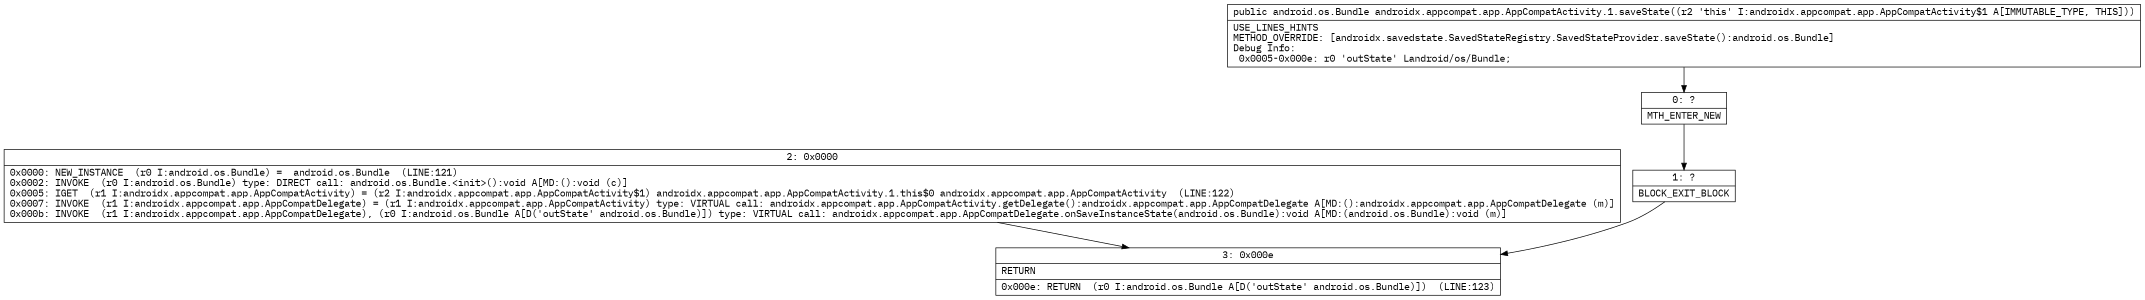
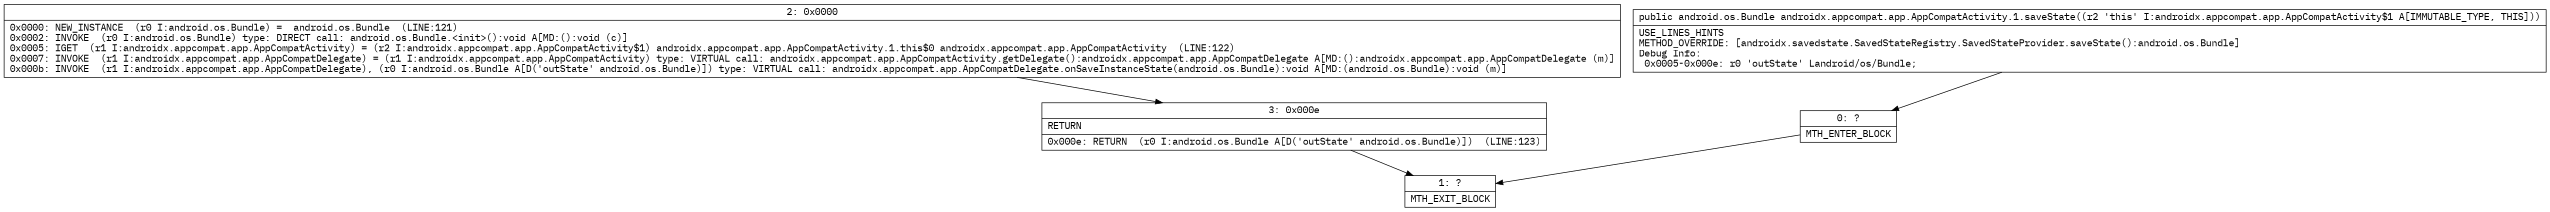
node "0: ?": text "MTH_ENTER_NEW" -> "MTH_ENTER_BLOCK"
node "1: ?": text "BLOCK_EXIT_BLOCK" -> "MTH_EXIT_BLOCK"
edge "1: ?" -> "3: 0x000e": reversed
